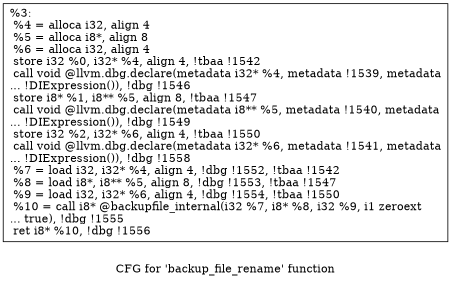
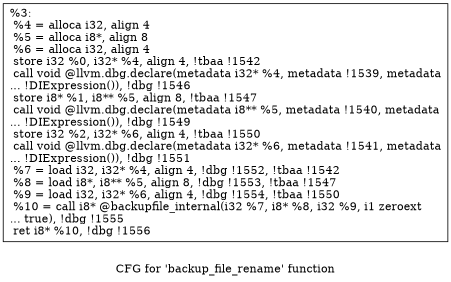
node "%3:": text "... !DIExpression()), !dbg !1558" -> "... !DIExpression()), !dbg !1551"
